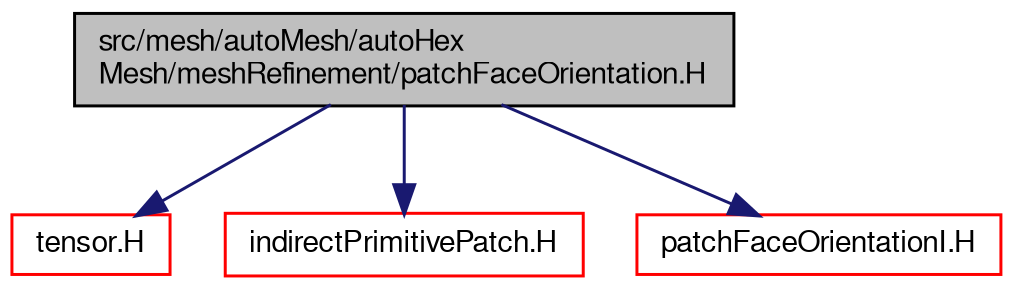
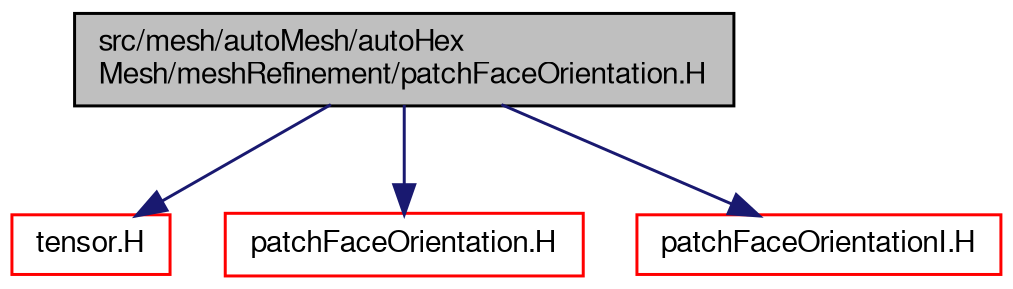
node "indirectPrimitivePatch.H": label "indirectPrimitivePatch.H" -> "patchFaceOrientation.H"
